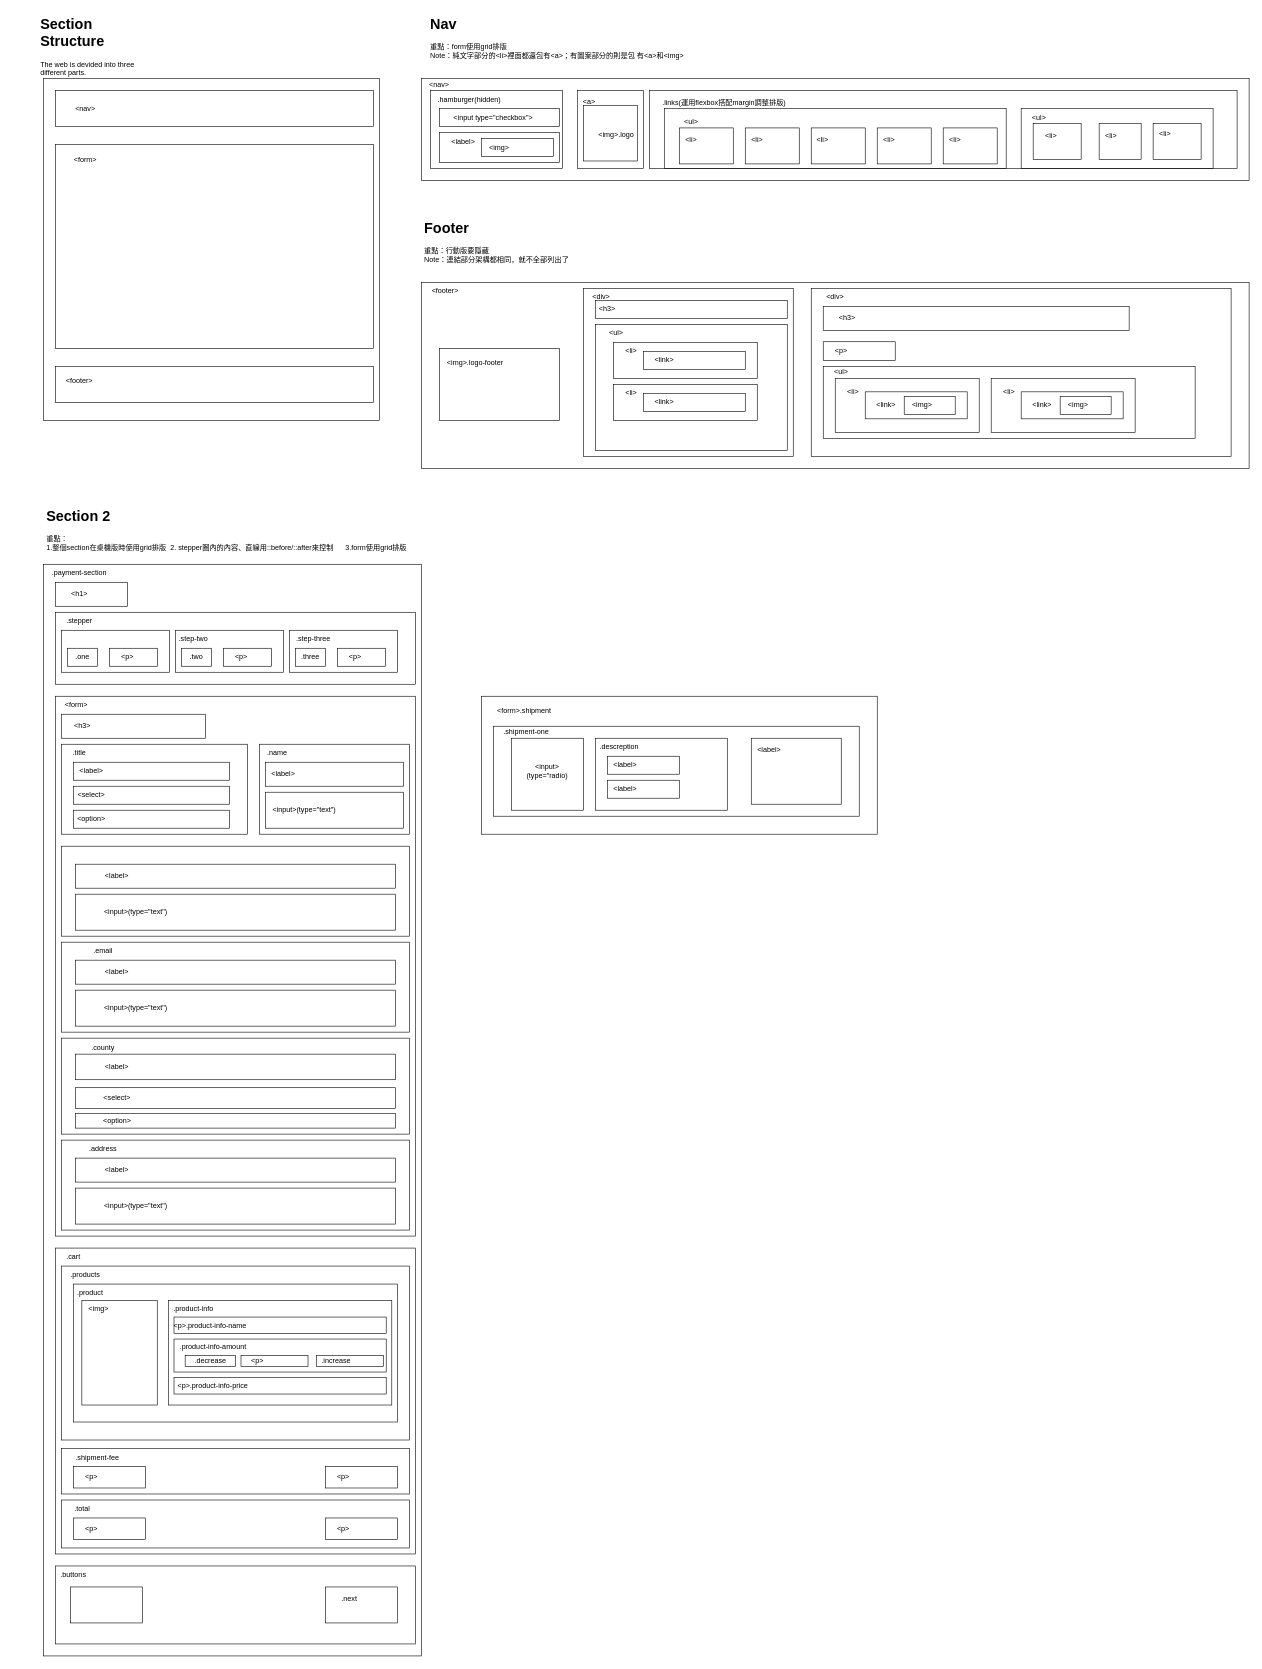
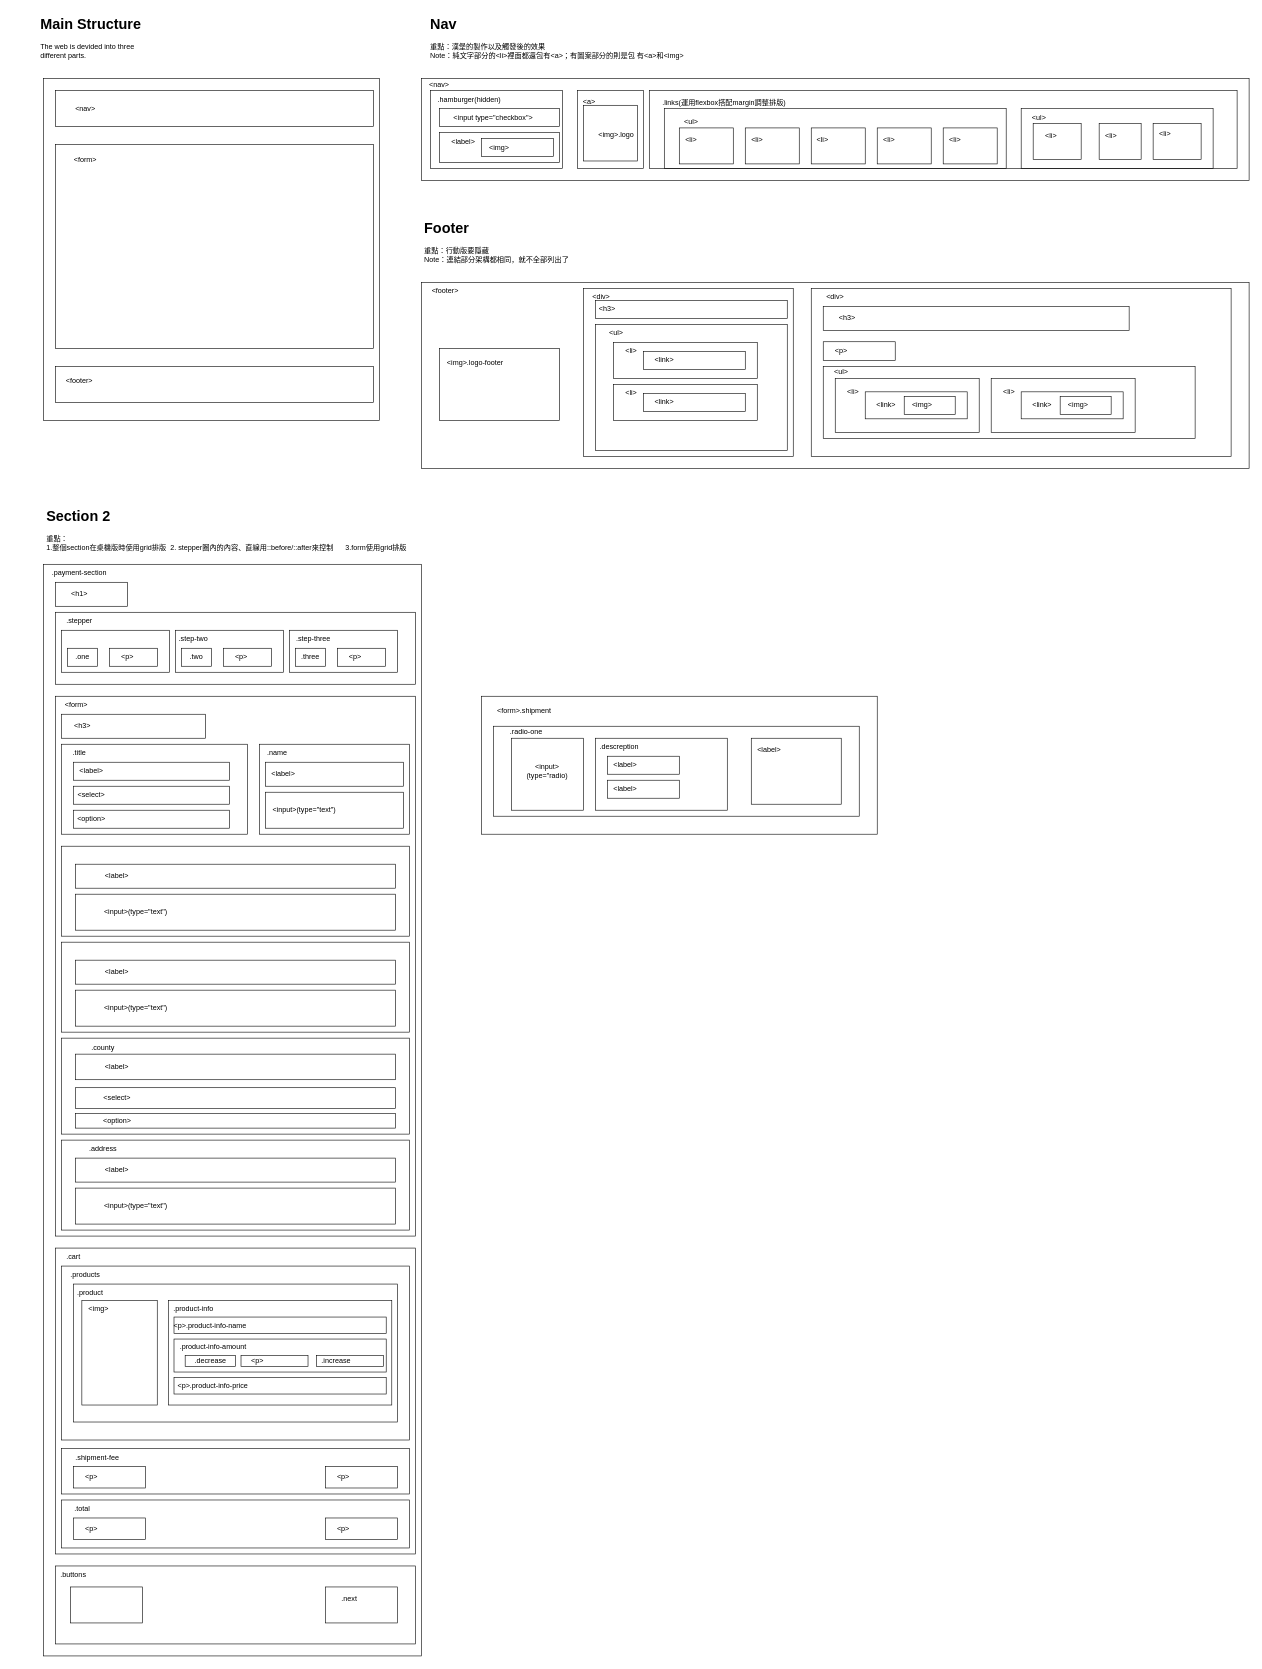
node "Section Structure The web is devided into three different parts.": label "Section Structure The web is devided into three different parts." -> "Main Structure The web is devided into three different parts."
node "Nav 重點：form使用grid排版 Note：純文字部分的<li>裡面都還包有<a>；有圖案部分的則是包 有<a>和<img>": label "Nav 重點：form使用grid排版 Note：純文字部分的<li>裡面都還包有<a>；有圖案部分的則是包 有<a>和<img>" -> "Nav 重點：漢堡的製作以及觸發後的效果 Note：純文字部分的<li>裡面都還包有<a>；有圖案部分的則是包 有<a>和<img>"
node ".shipment-one": label ".shipment-one" -> ".radio-one"
node ".email": removed
